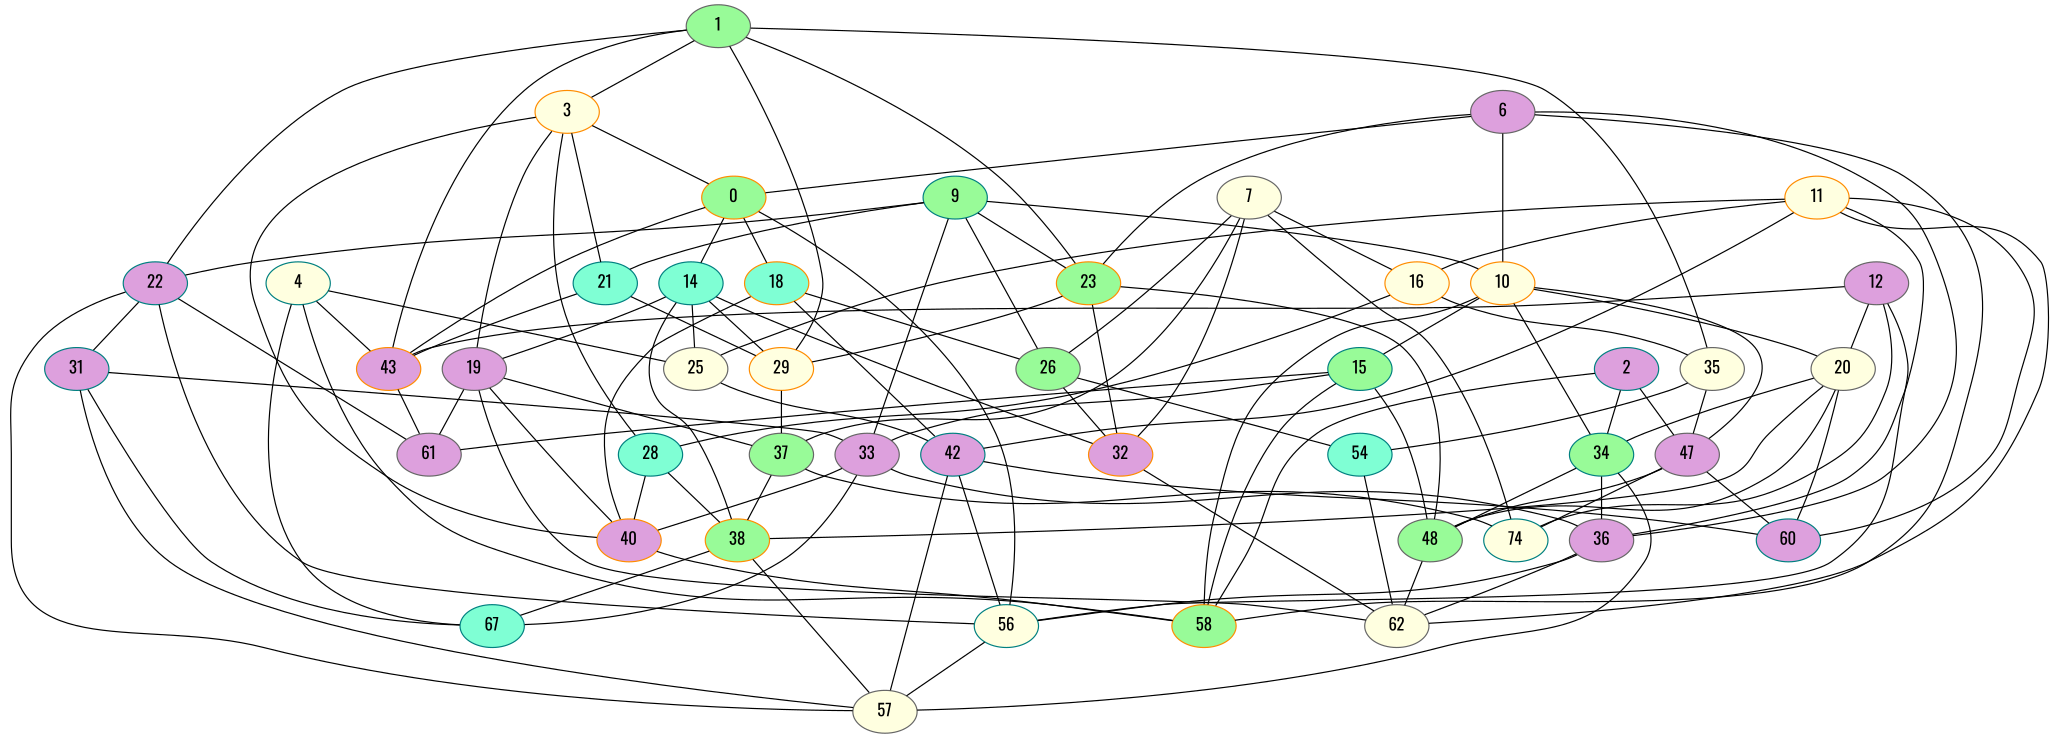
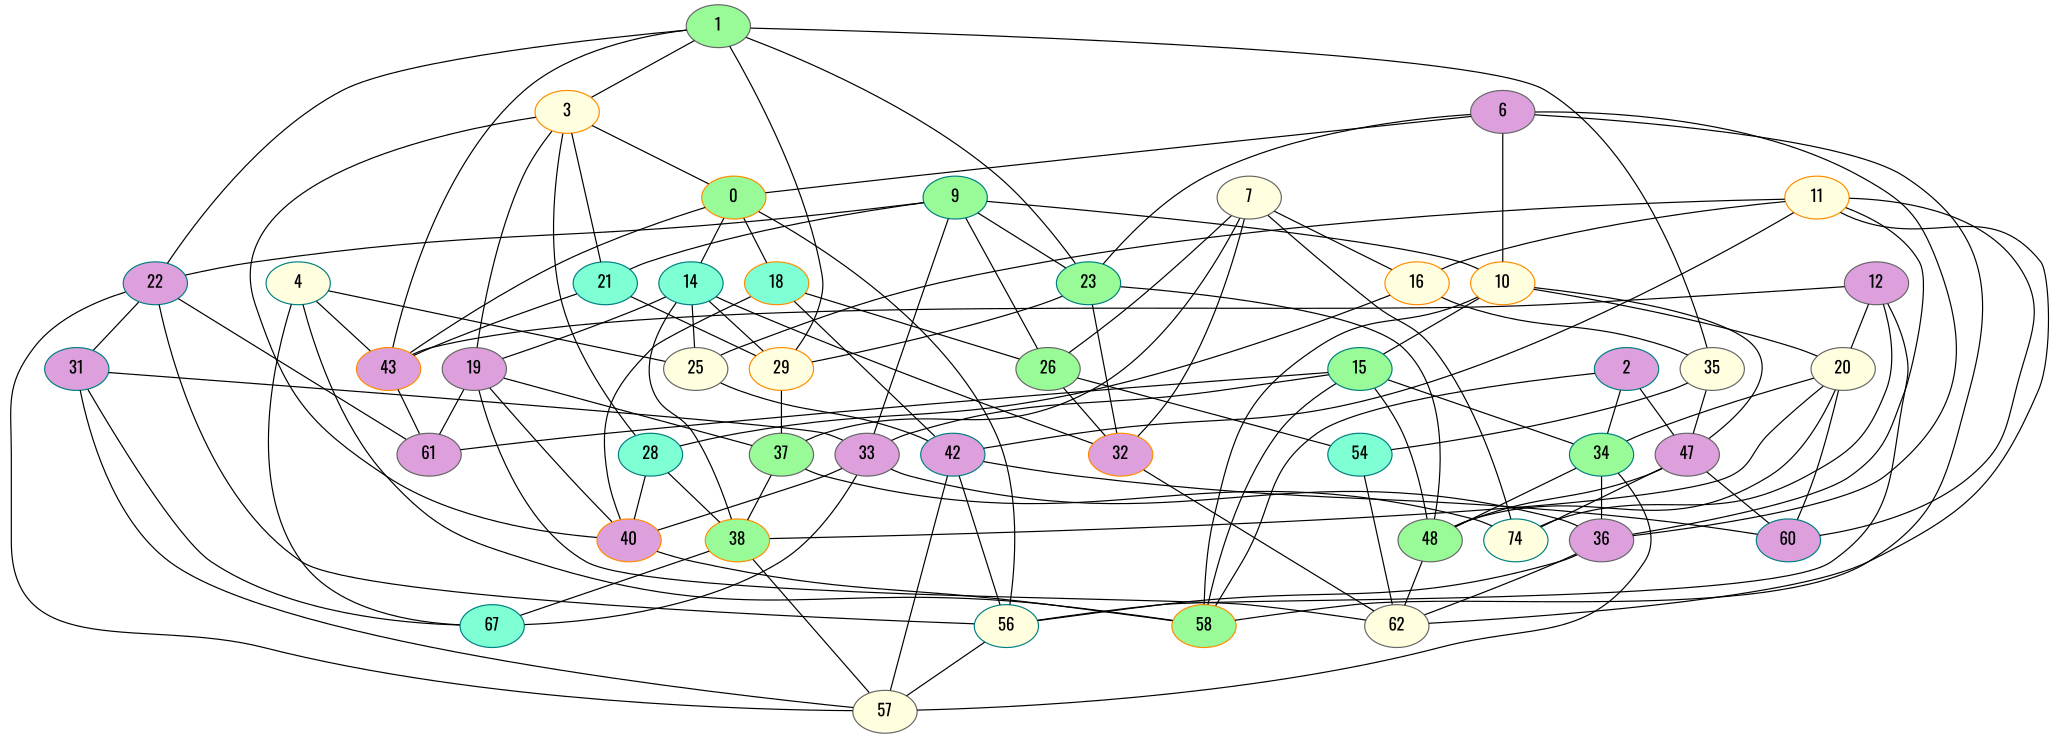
node "23": color darkorange -> teal
edge "10" -- "34": now "15" -- "34"
